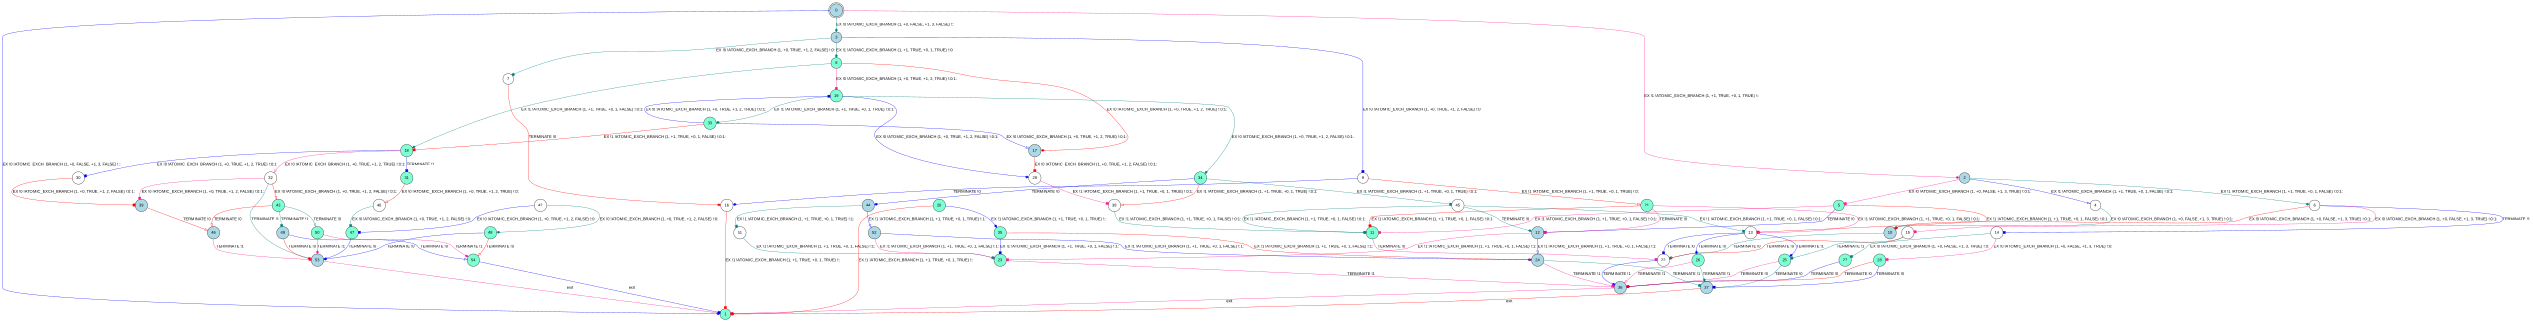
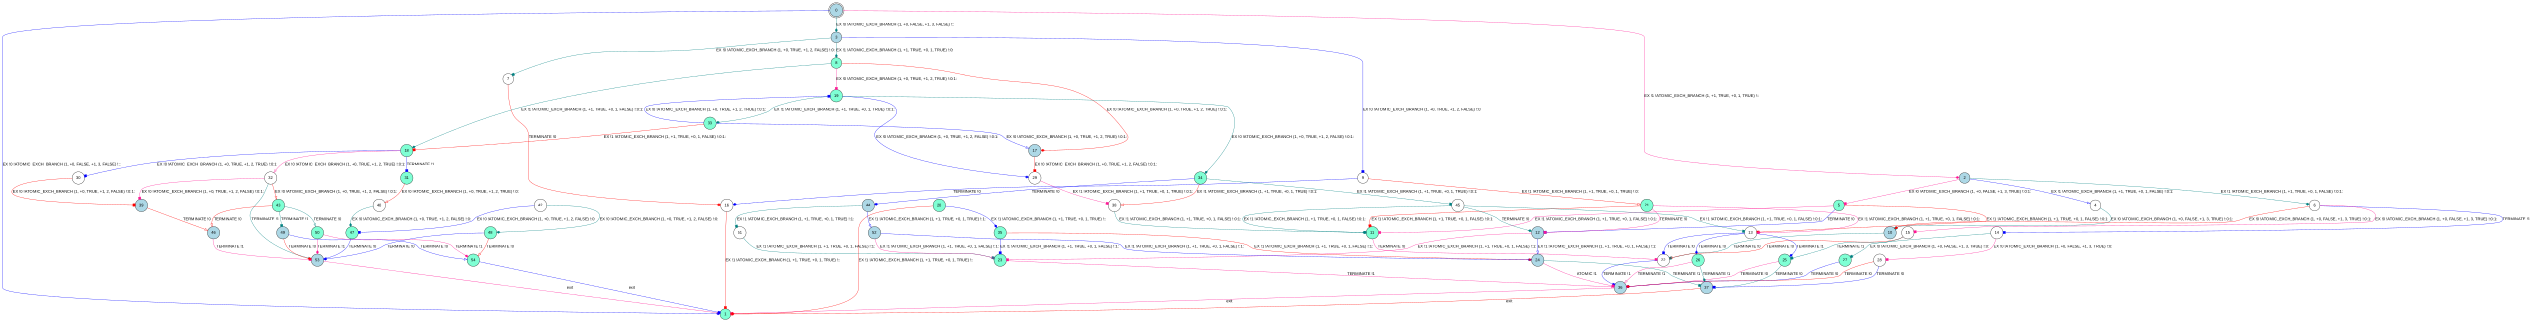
edge "40" -> "47": arrowhead box -> diamond
node "28": fillcolor aquamarine -> white
edge "24" -> "36": label "TERMINATE !1" -> "ATOMIC !1"
